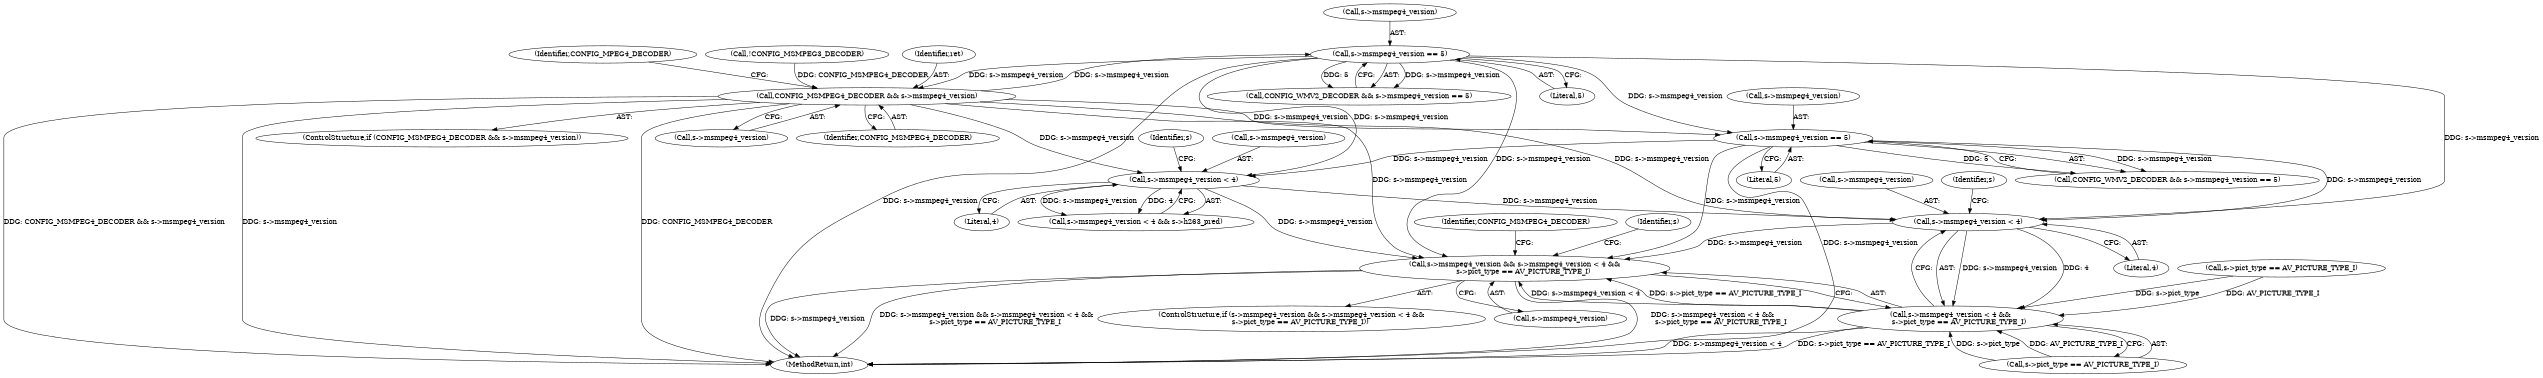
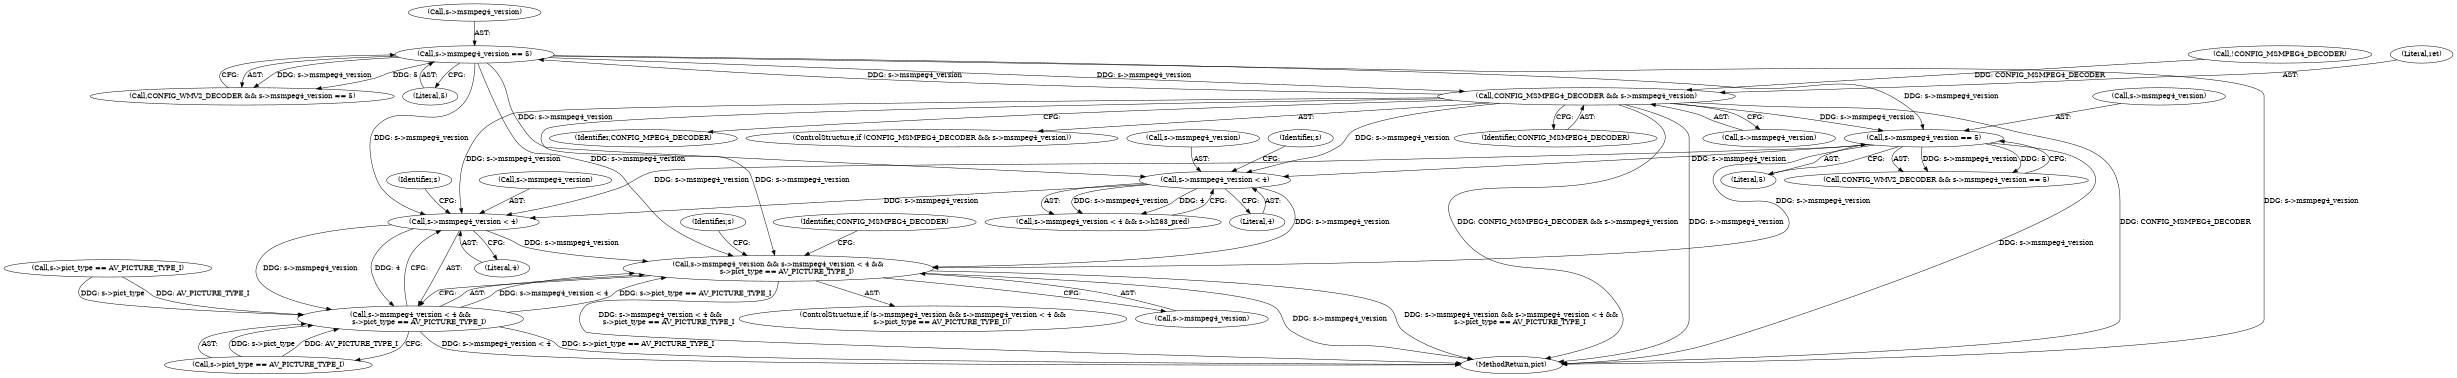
node "(Call,!CONFIG_MSMPEG3_DECODER)": label "(Call,!CONFIG_MSMPEG3_DECODER)" -> "(Call,!CONFIG_MSMPEG4_DECODER)"
node "(Identifier,ret)": label "(Identifier,ret)" -> "(Literal,ret)"
edge "(Identifier,CONFIG_MPEG4_DECODER)" -> "(Call,CONFIG_MSMPEG4_DECODER && s->msmpeg4_version)": reversed
node "(MethodReturn,int)": label "(MethodReturn,int)" -> "(MethodReturn,pict)"
